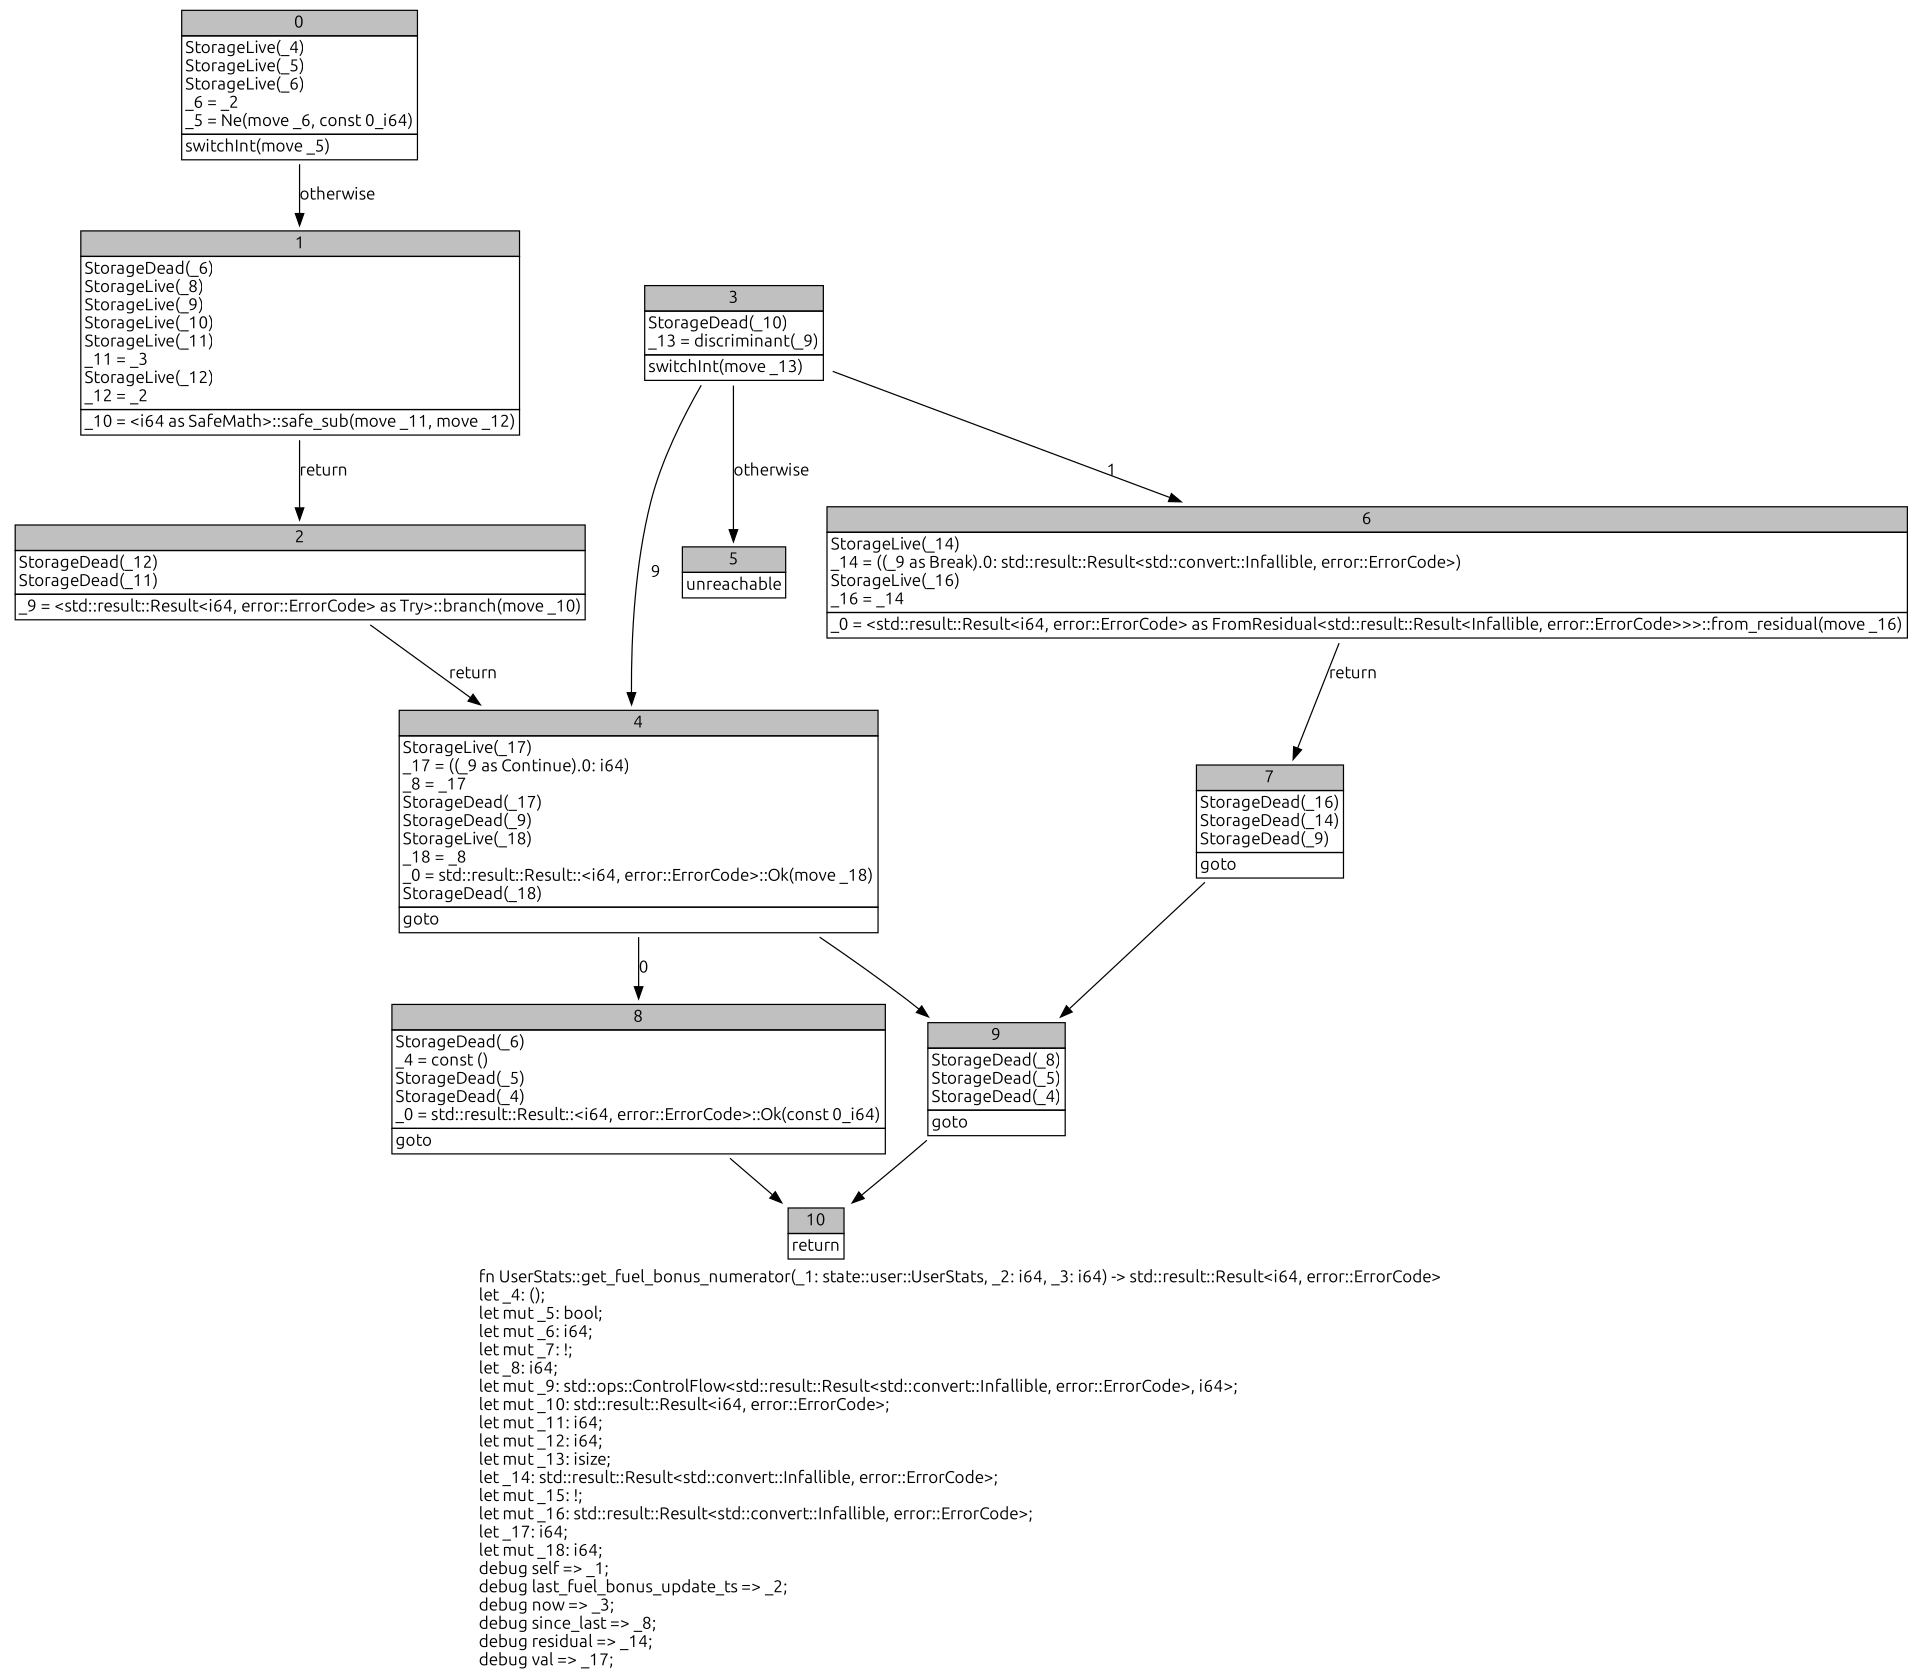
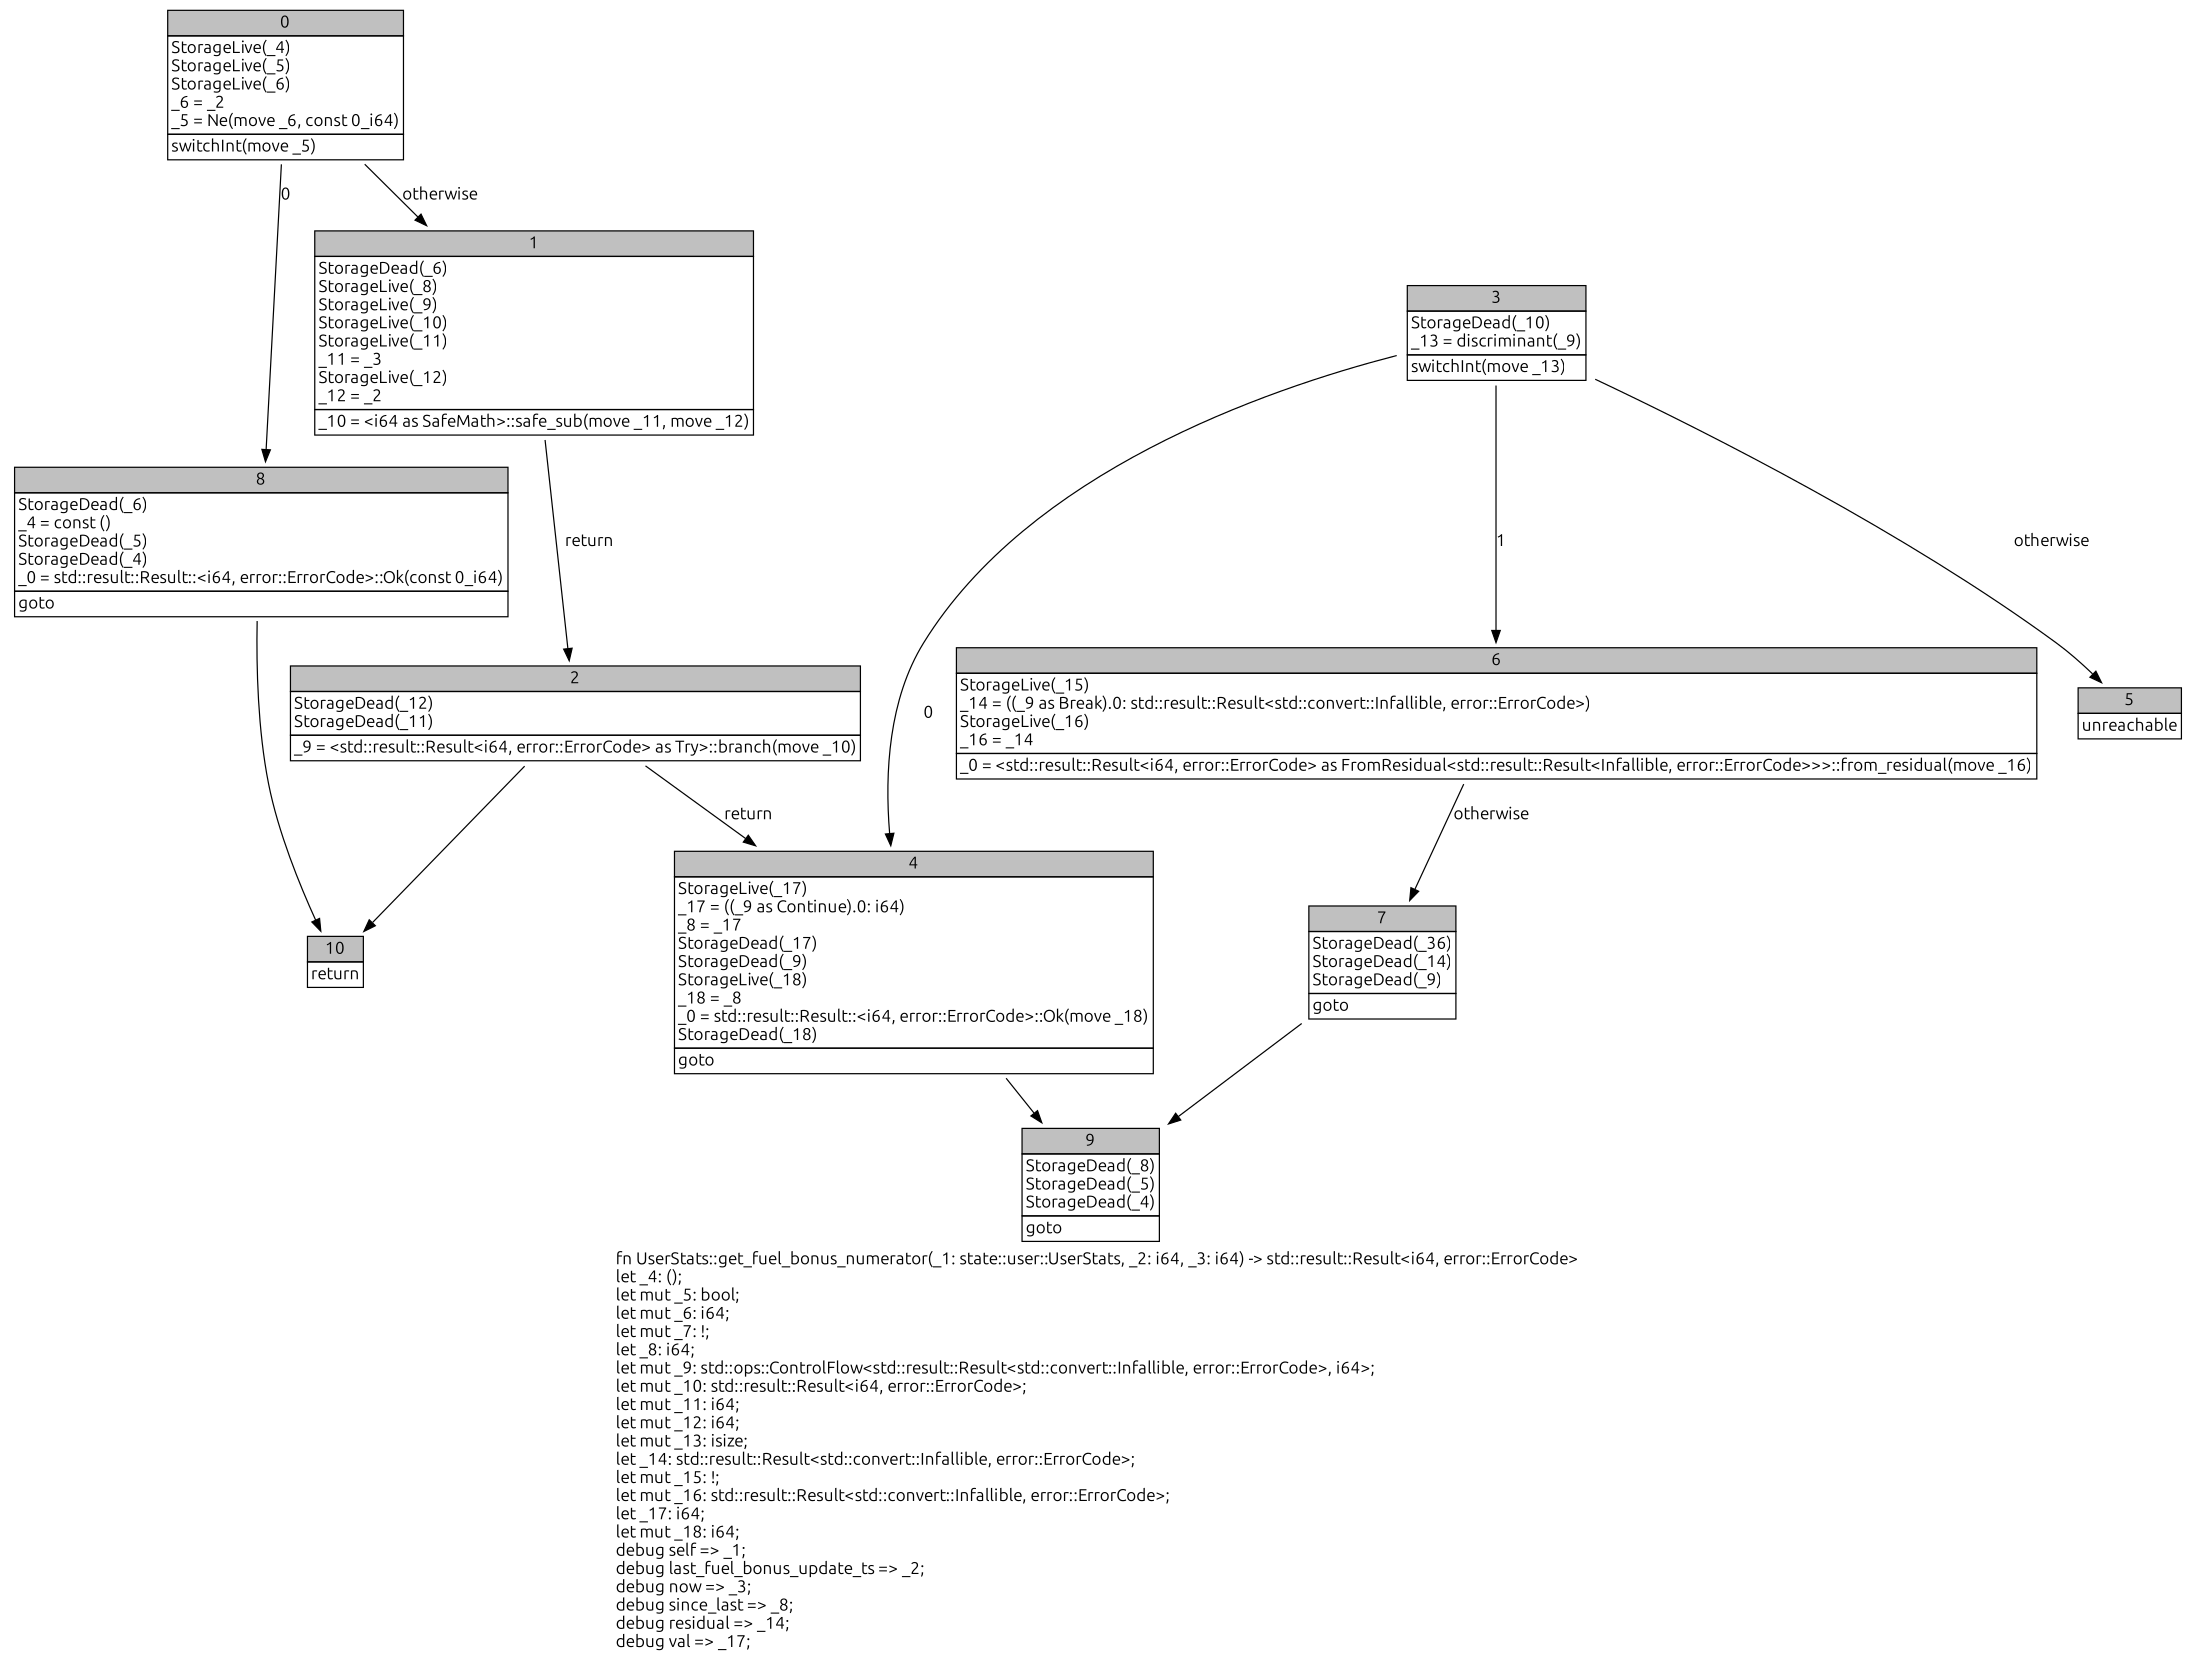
node "6": text "StorageLive(_14)" -> "StorageLive(_15)"
edge "3" -> "4": label "9" -> "0"
edge "6" -> "7": label "return" -> "otherwise"
node "7": text "StorageDead(_16)" -> "StorageDead(_36)"
edge "4" -> "8": now "0" -> "8"
edge "9" -> "10": now "2" -> "10"
